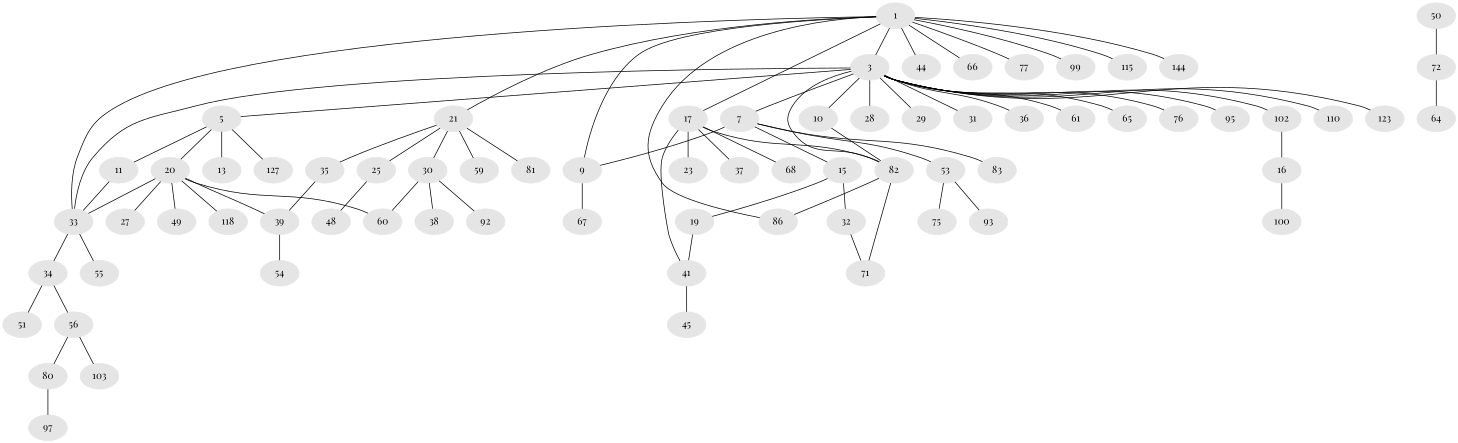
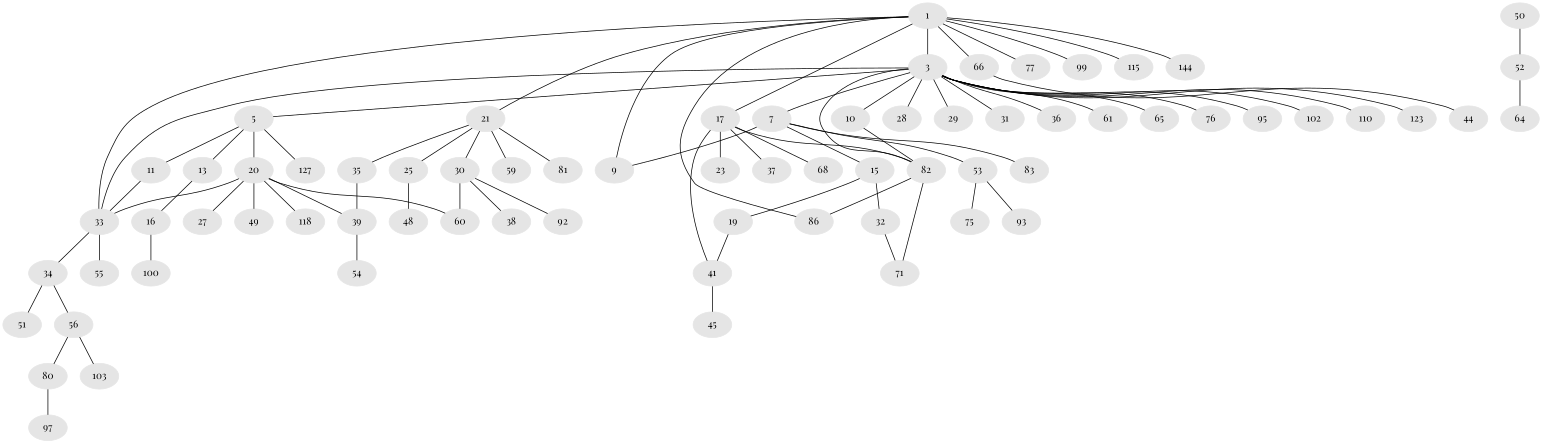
edge "1" -- "44": now "66" -- "44"
node "72": label "72" -> "52"
edge "102" -- "16": now "13" -- "16"
node "67": removed
